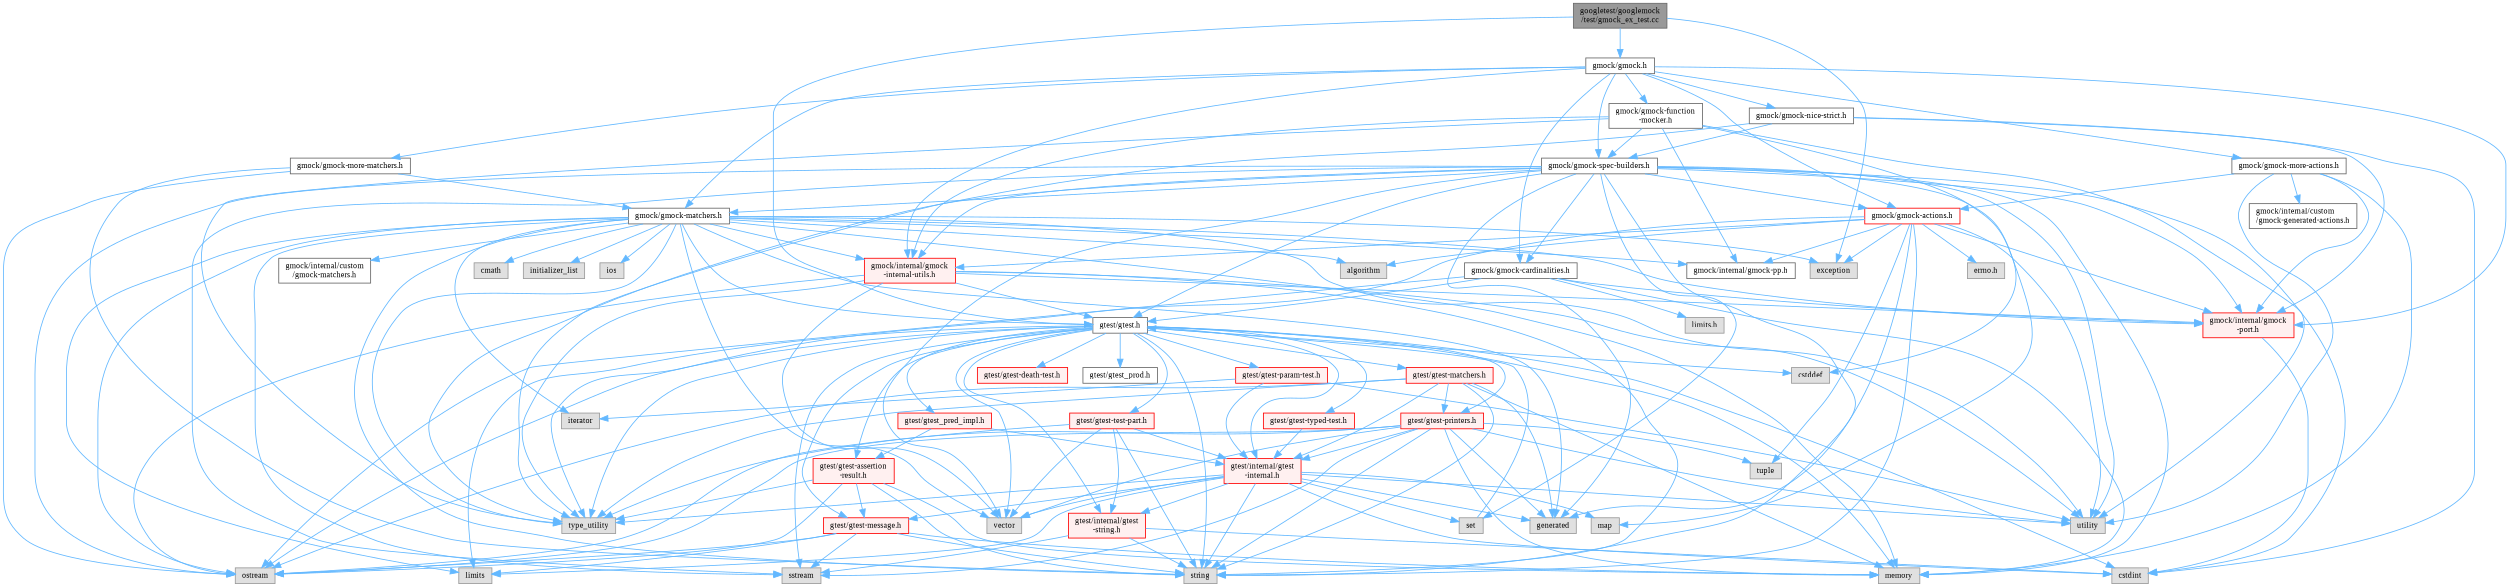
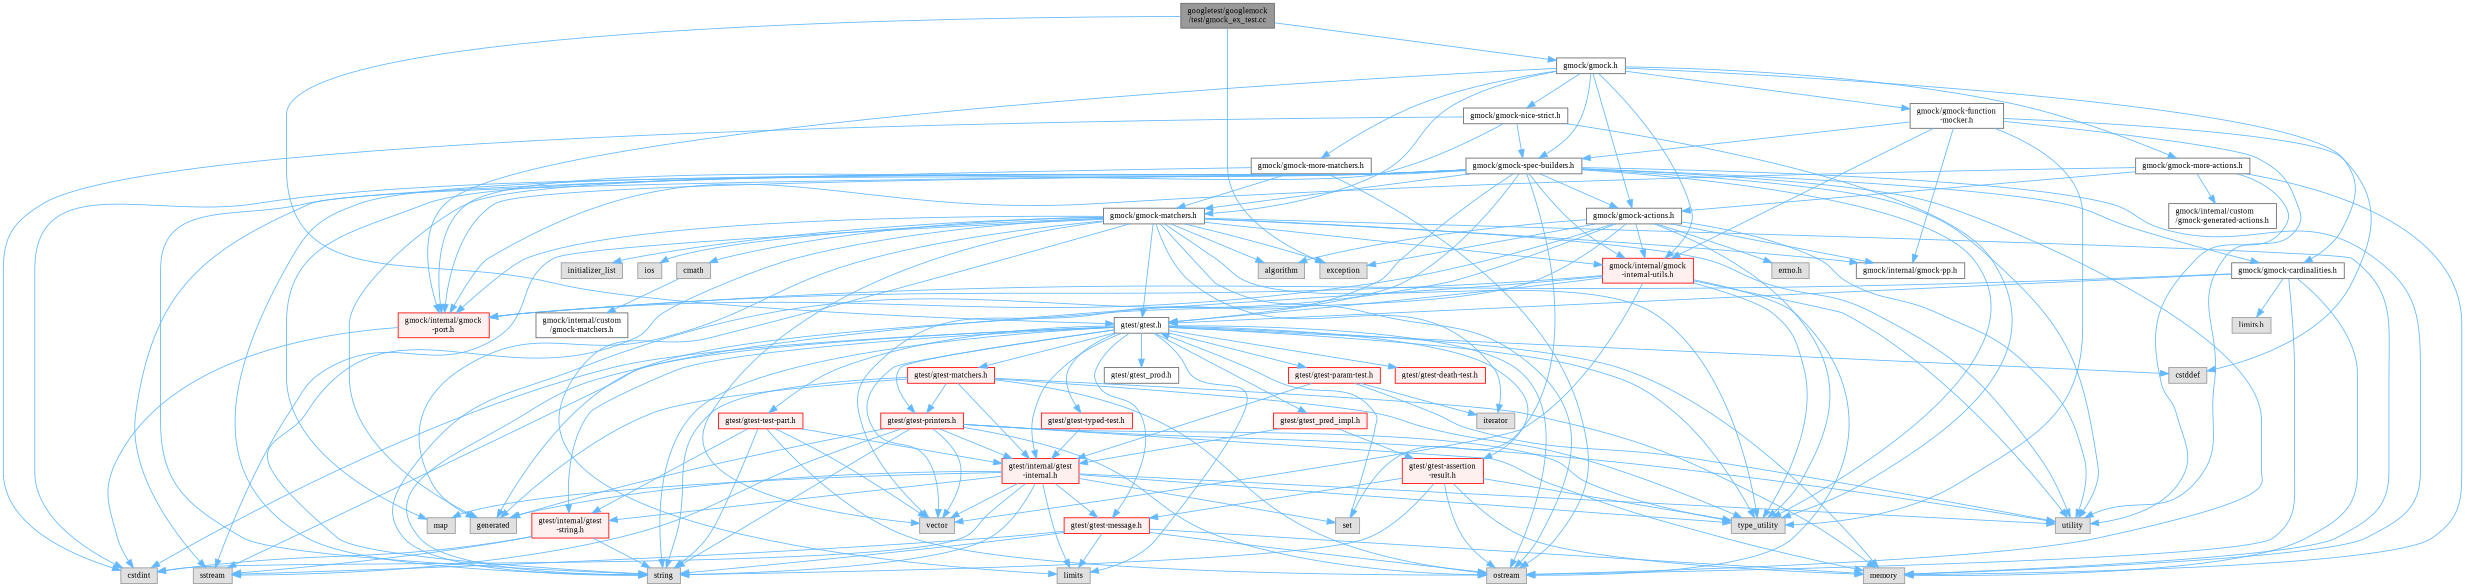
node "gmock/gmock-actions.h": color red -> grey40
edge "gmock/gmock-matchers.h" -> "gmock/internal/custom /gmock-matchers.h": now "cmath" -> "gmock/internal/custom /gmock-matchers.h"
node "tuple": removed
